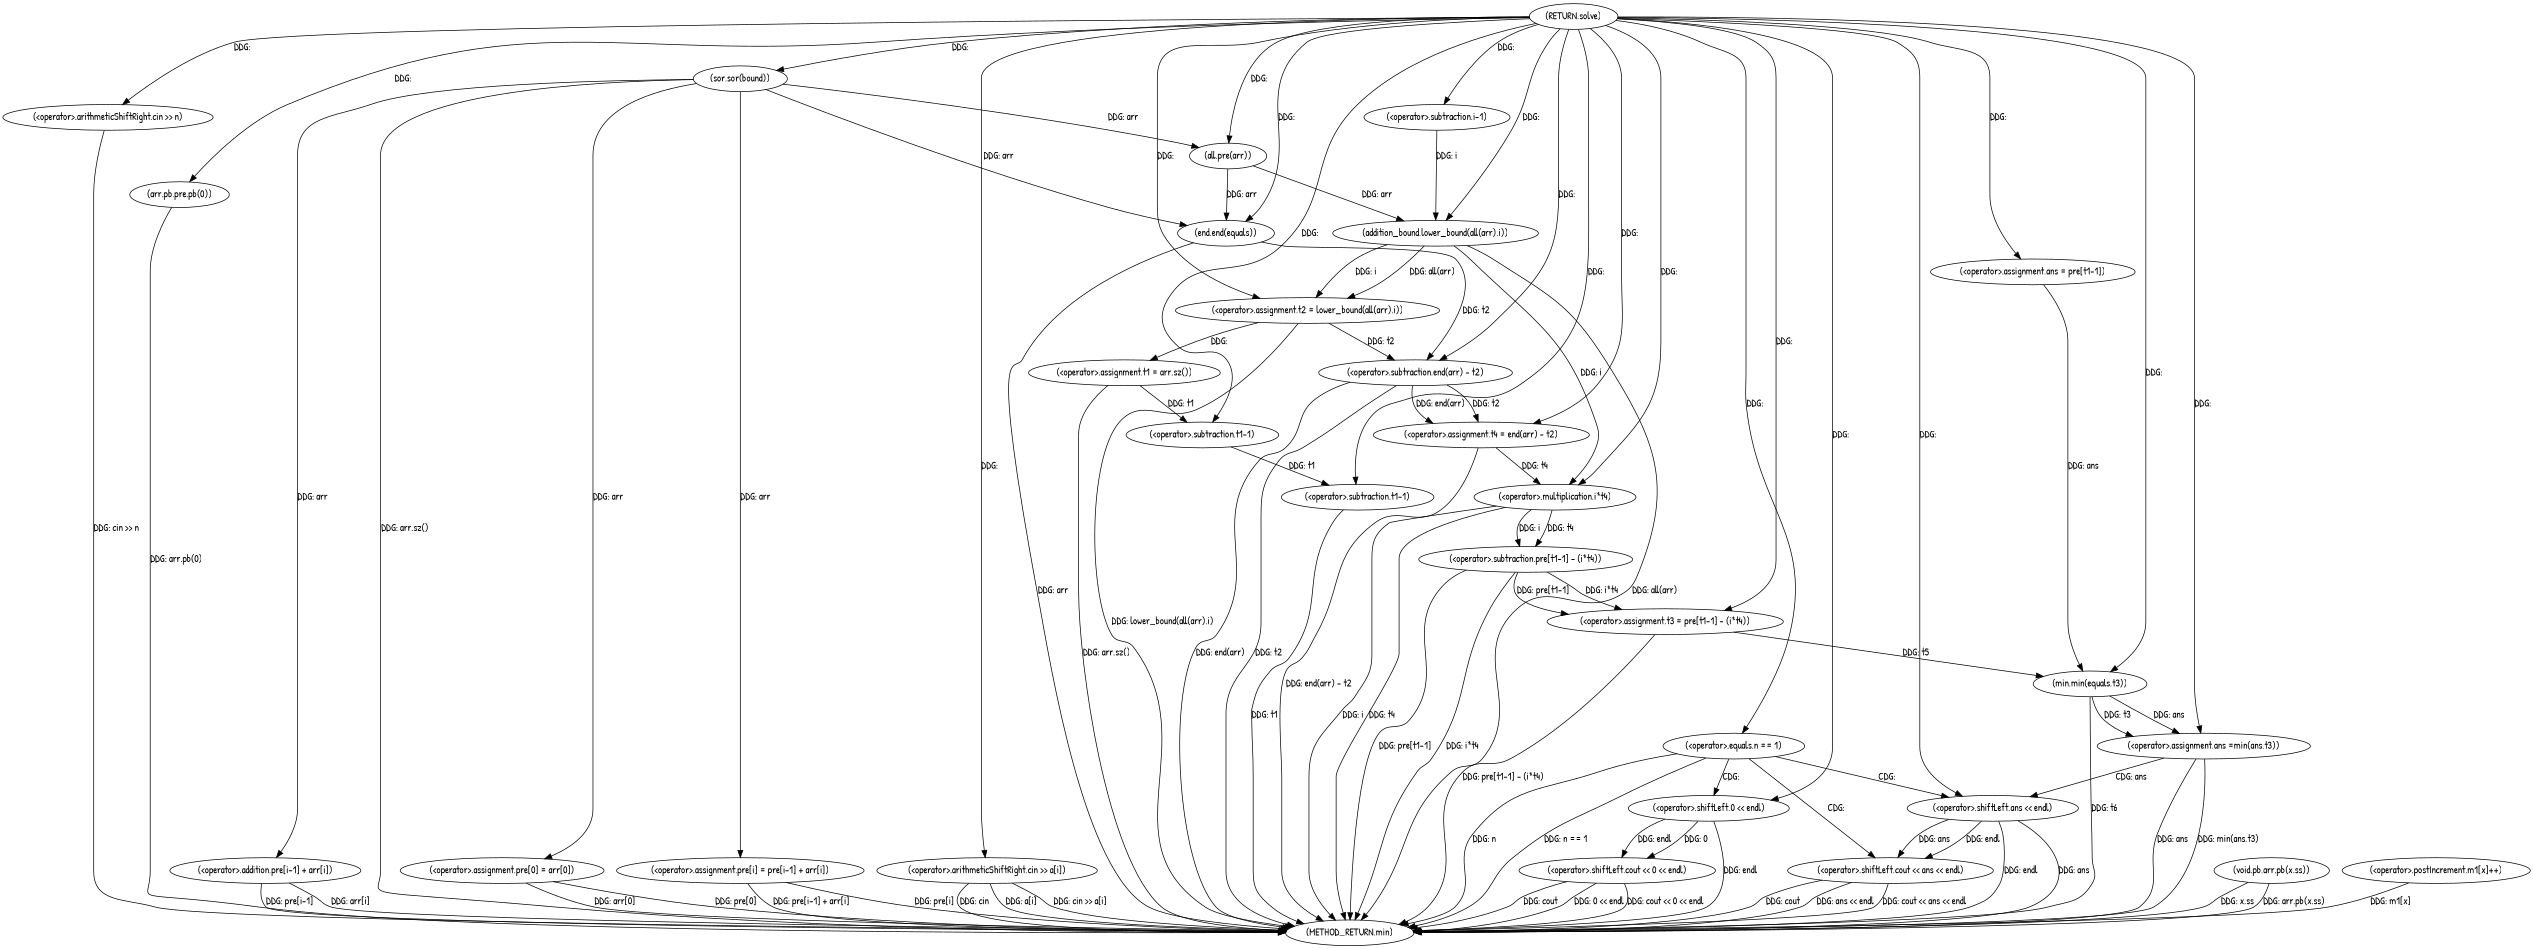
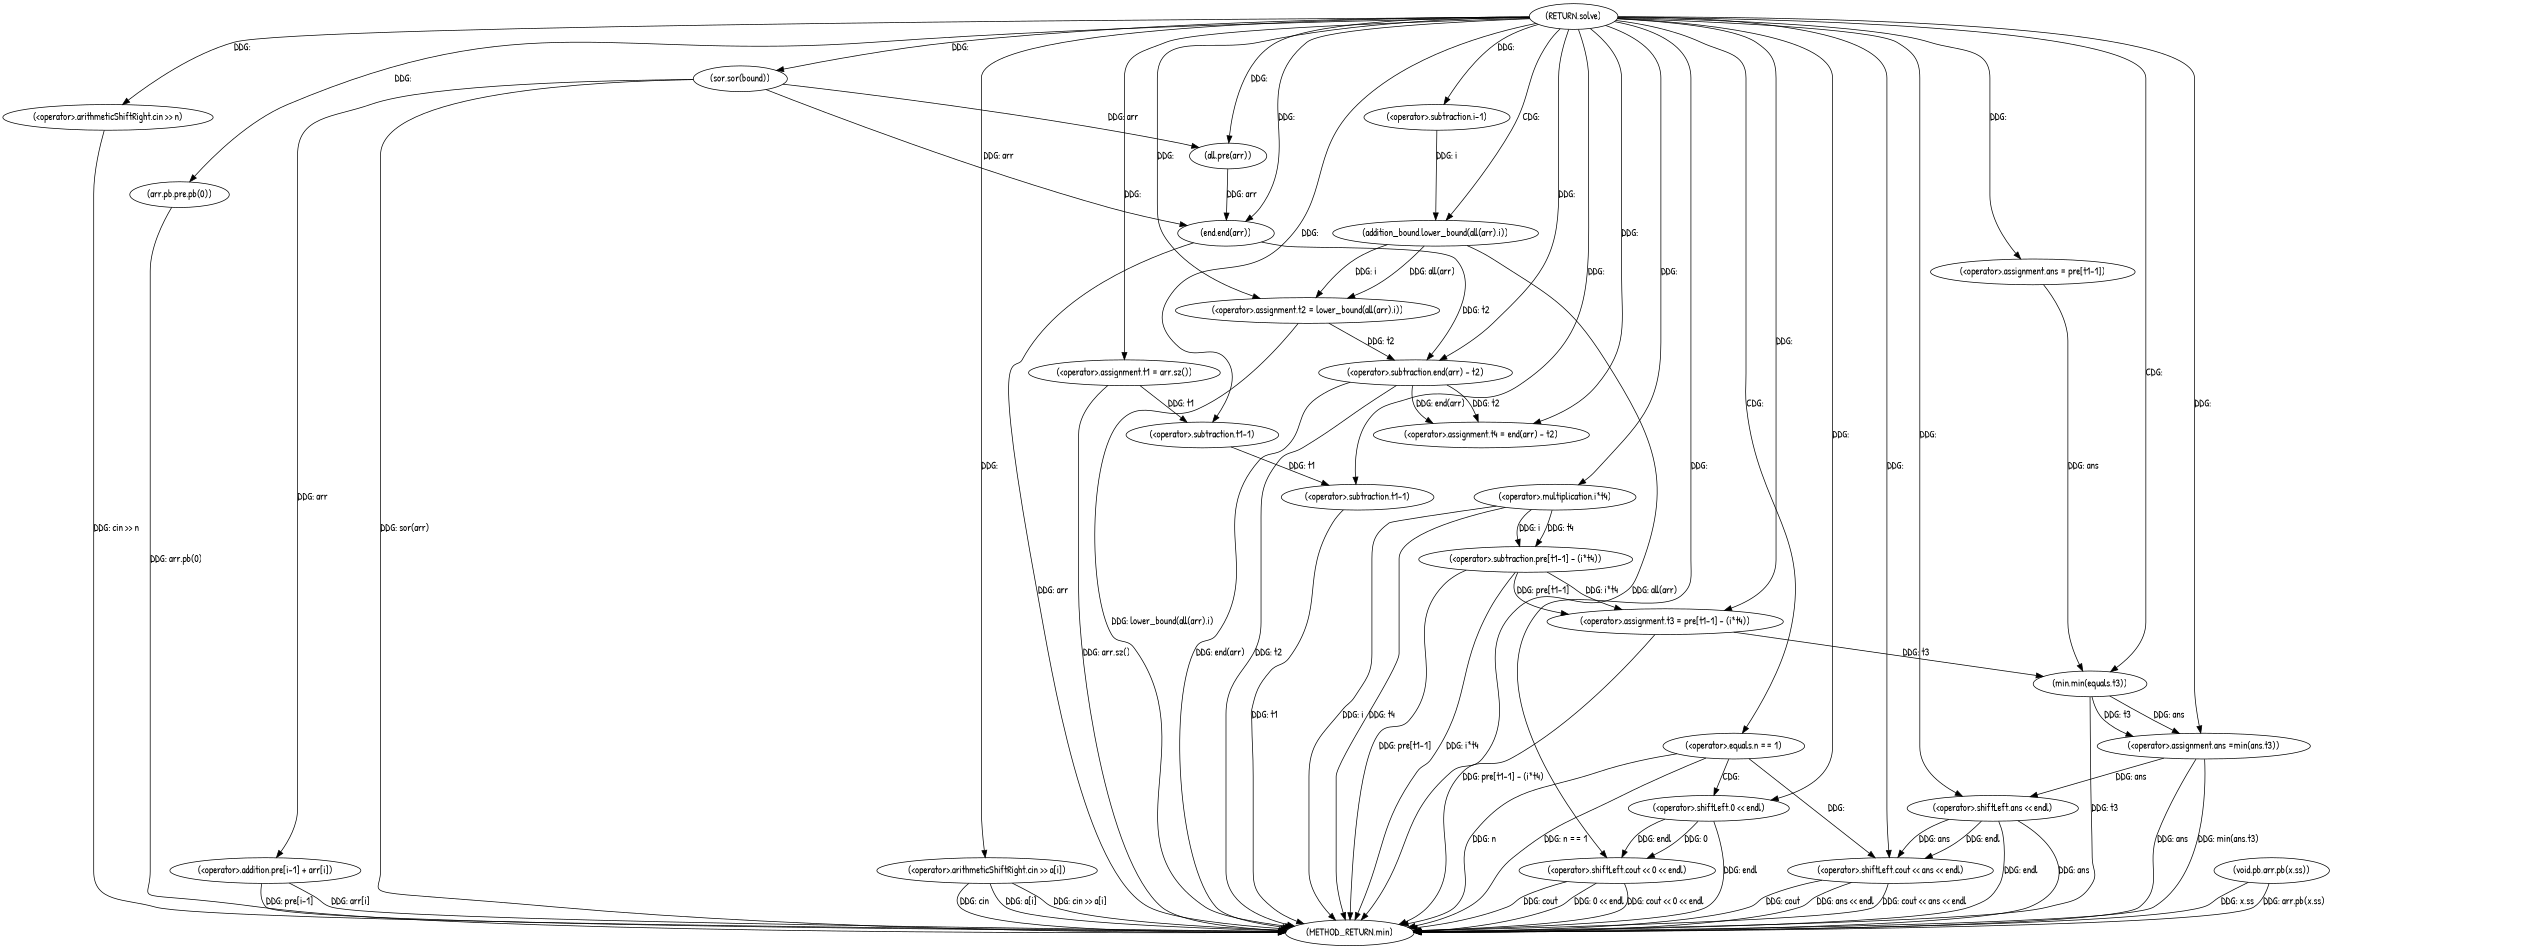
edge "(RETURN,solve)" -> "(addition_bound,lower_bound(all(arr),i))": label "DDG: " -> "CDG: "
edge "(all,pre(arr))" -> "(addition_bound,lower_bound(all(arr),i))": removed, label "DDG: arr"
node "(end,end(equals))": label "(end,end(equals))" -> "(end,end(arr))"
edge "(RETURN,solve)" -> "(<operator>.shiftLeft,cout << ans << endl)": added, label "DDG:"
edge "(<operator>.assignment,t2 = lower_bound(all(arr),i))" -> "(<operator>.assignment,t1 = arr.sz())": now "(RETURN,solve)" -> "(<operator>.assignment,t1 = arr.sz())"
edge "(addition_bound,lower_bound(all(arr),i))" -> "(<operator>.multiplication,i*t4)": removed, label "DDG: i"
edge "(RETURN,solve)" -> "(min,min(equals,t3))": label "DDG: " -> "CDG: "
edge "(RETURN,solve)" -> "(<operator>.equals,n == 1)": label "DDG: " -> "CDG: "
edge "(<operator>.assignment,t4 = end(arr) - t2)" -> "(<operator>.multiplication,i*t4)": removed, label "DDG: t4"
edge "(RETURN,solve)" -> "(<operator>.shiftLeft,cout << 0 << endl)": added, label "DDG:"
edge "(sor,sor(bound))" -> "(METHOD_RETURN,min)": label "DDG: arr.sz()" -> "DDG: sor(arr)"
edge "(<operator>.assignment,t4 = end(arr) - t2)" -> "(METHOD_RETURN,min)": removed, label "DDG: end(arr) - t2"
edge "(<operator>.assignment,t3 = pre[t1-1] - (i*t4))" -> "(min,min(equals,t3))": label "DDG: t5" -> "DDG: t3"
edge "(<operator>.equals,n == 1)" -> "(<operator>.shiftLeft,ans << endl)": removed, label "CDG:"
edge "(<operator>.assignment,ans =min(ans,t3))" -> "(<operator>.shiftLeft,ans << endl)": label "CDG: ans" -> "DDG: ans"
edge "(<operator>.equals,n == 1)" -> "(<operator>.shiftLeft,cout << ans << endl)": label "CDG: " -> "DDG: "
edge "(min,min(equals,t3))" -> "(METHOD_RETURN,min)": label "DDG: t6" -> "DDG: t3"
node "(<operator>.assignment,pre[0] = arr[0])": removed
node "(<operator>.assignment,pre[i] = pre[i-1] + arr[i])": removed
node "(<operator>.postIncrement,m1[x]++)": removed
